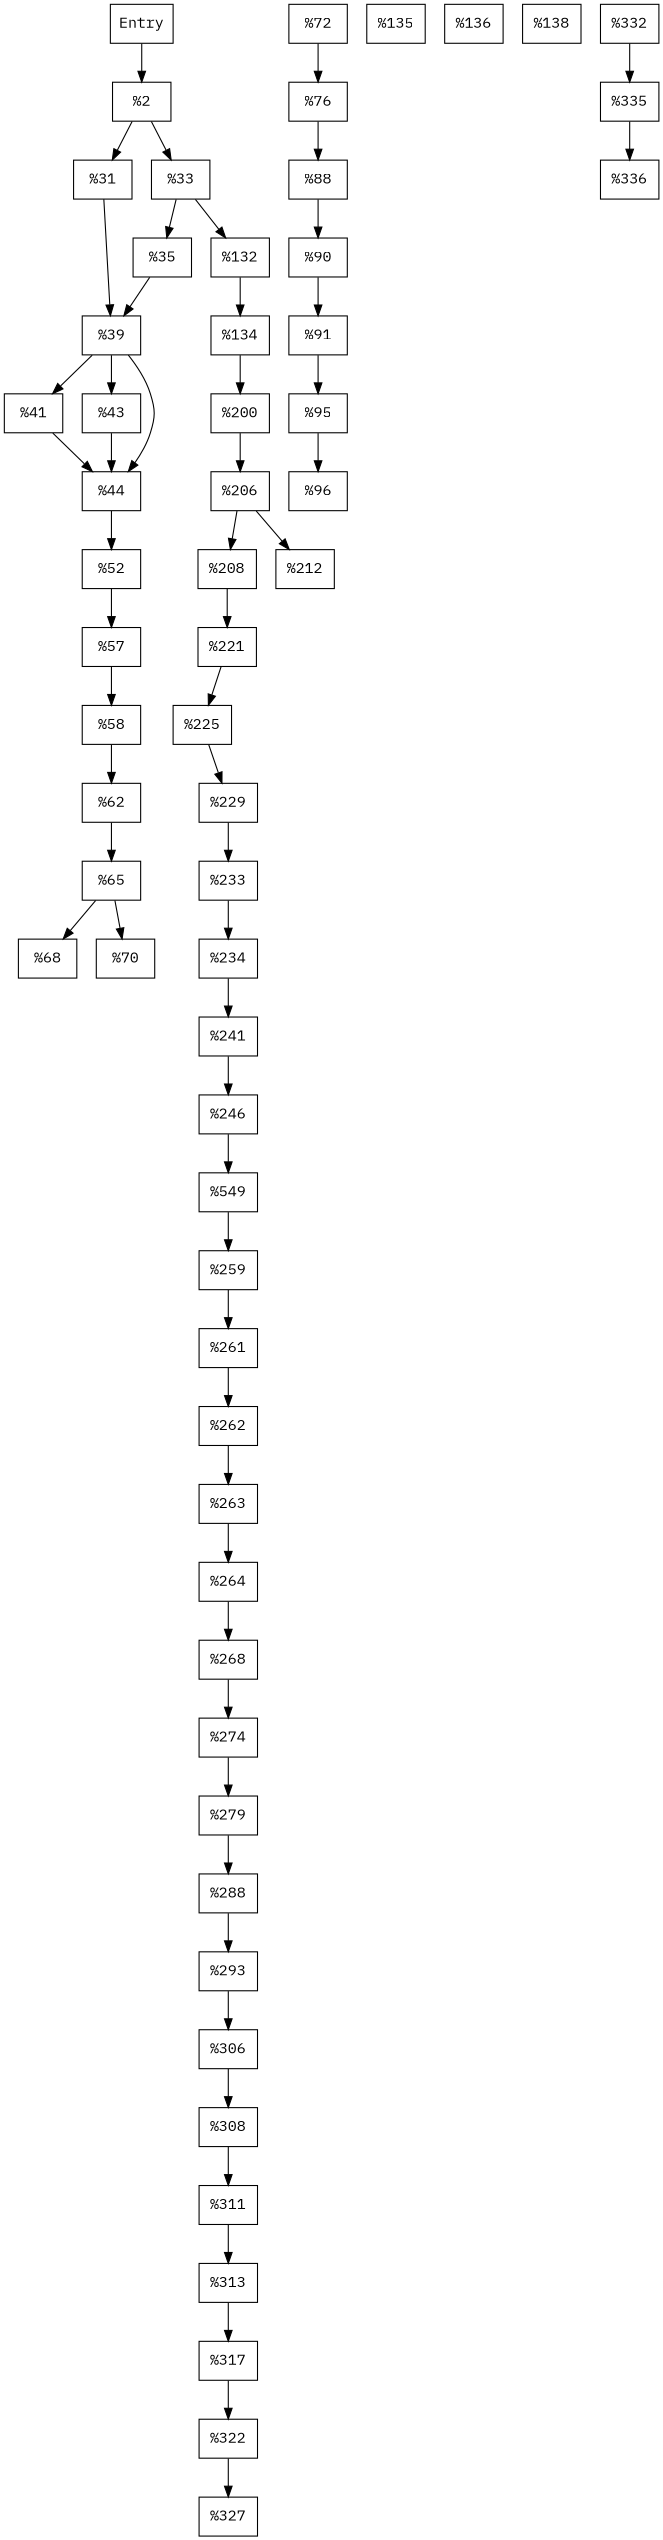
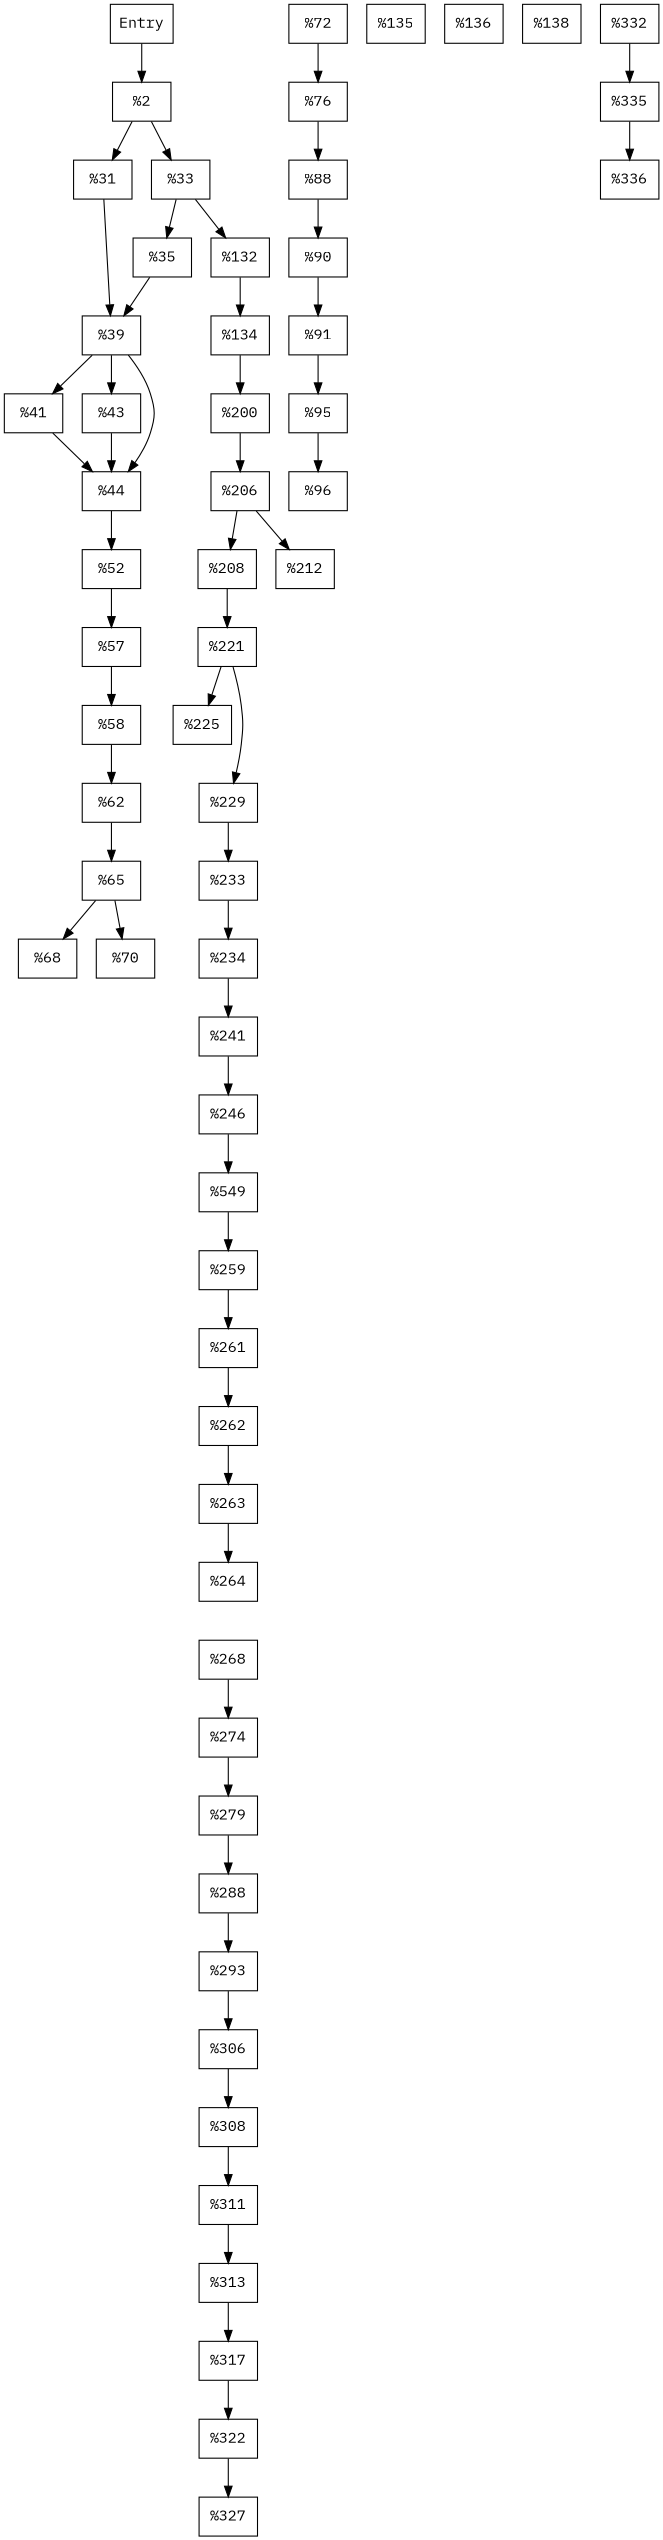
edge "%225" -> "%229": now "%221" -> "%229"
edge "%264" -> "%268": removed
